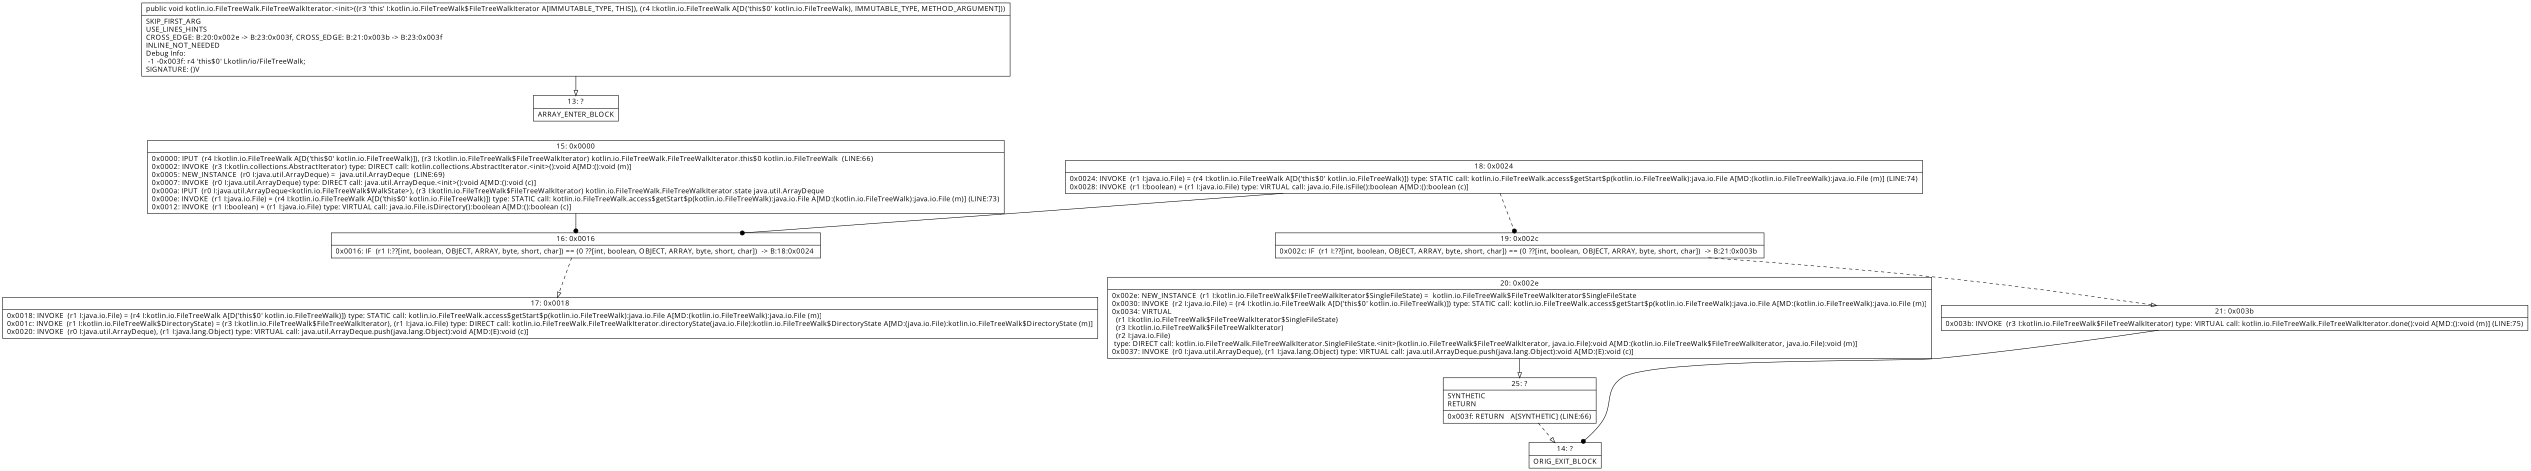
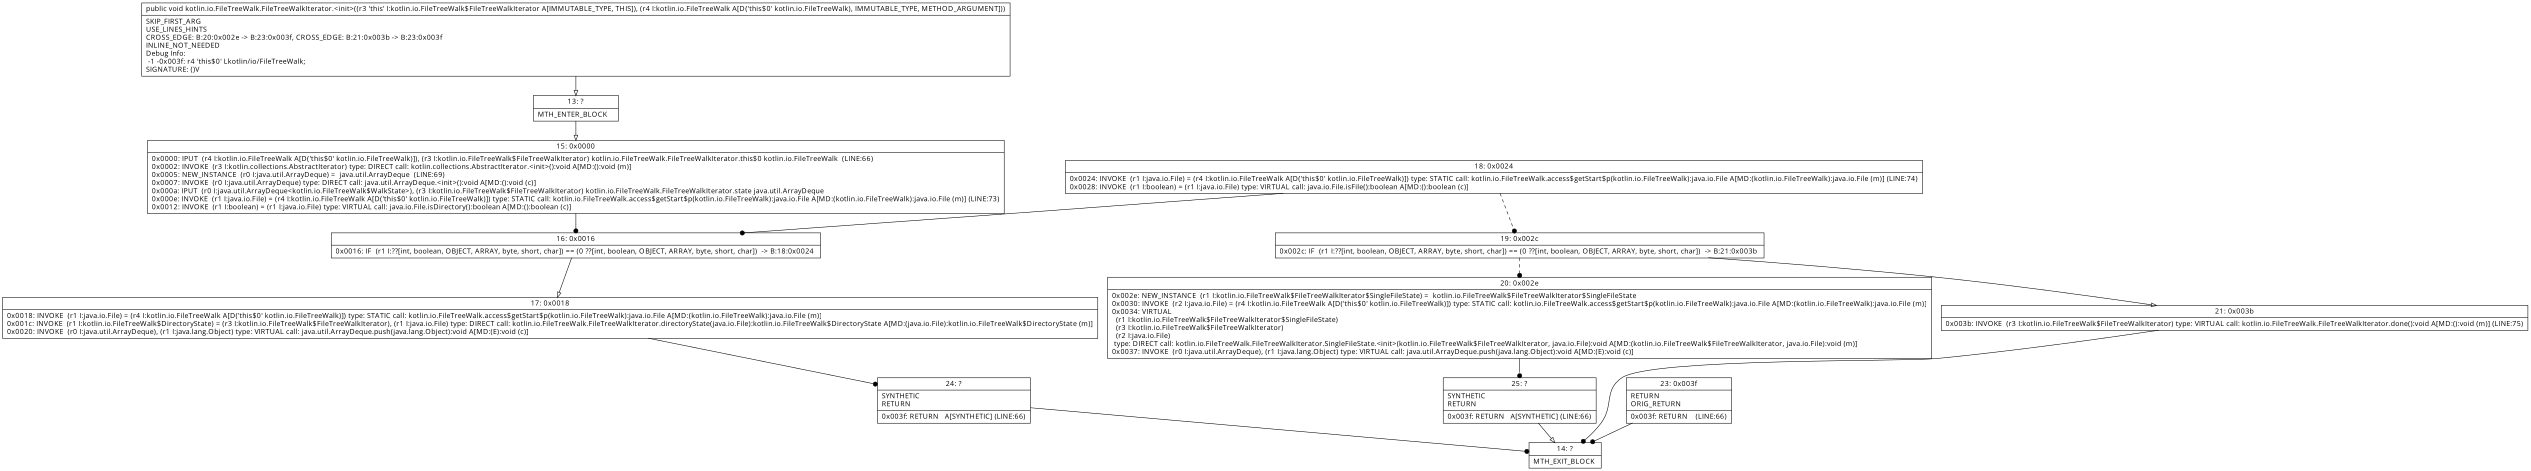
node "13: ?": text "ARRAY_ENTER_BLOCK" -> "MTH_ENTER_BLOCK"
edge "13: ?" -> "15: 0x0000": added
edge "19: 0x002c" -> "20: 0x002e": added
edge "16: 0x0016" -> "17: 0x0018": style dashed -> solid
edge "19: 0x002c" -> "21: 0x003b": style dashed -> solid
edge "20: 0x002e" -> "25: ?": arrowhead onormal -> dot
node "24: ?": added
node "23: 0x003f": added
edge "25: ?" -> "14: ?": style dashed -> solid
node "14: ?": text "ORIG_EXIT_BLOCK" -> "MTH_EXIT_BLOCK"
